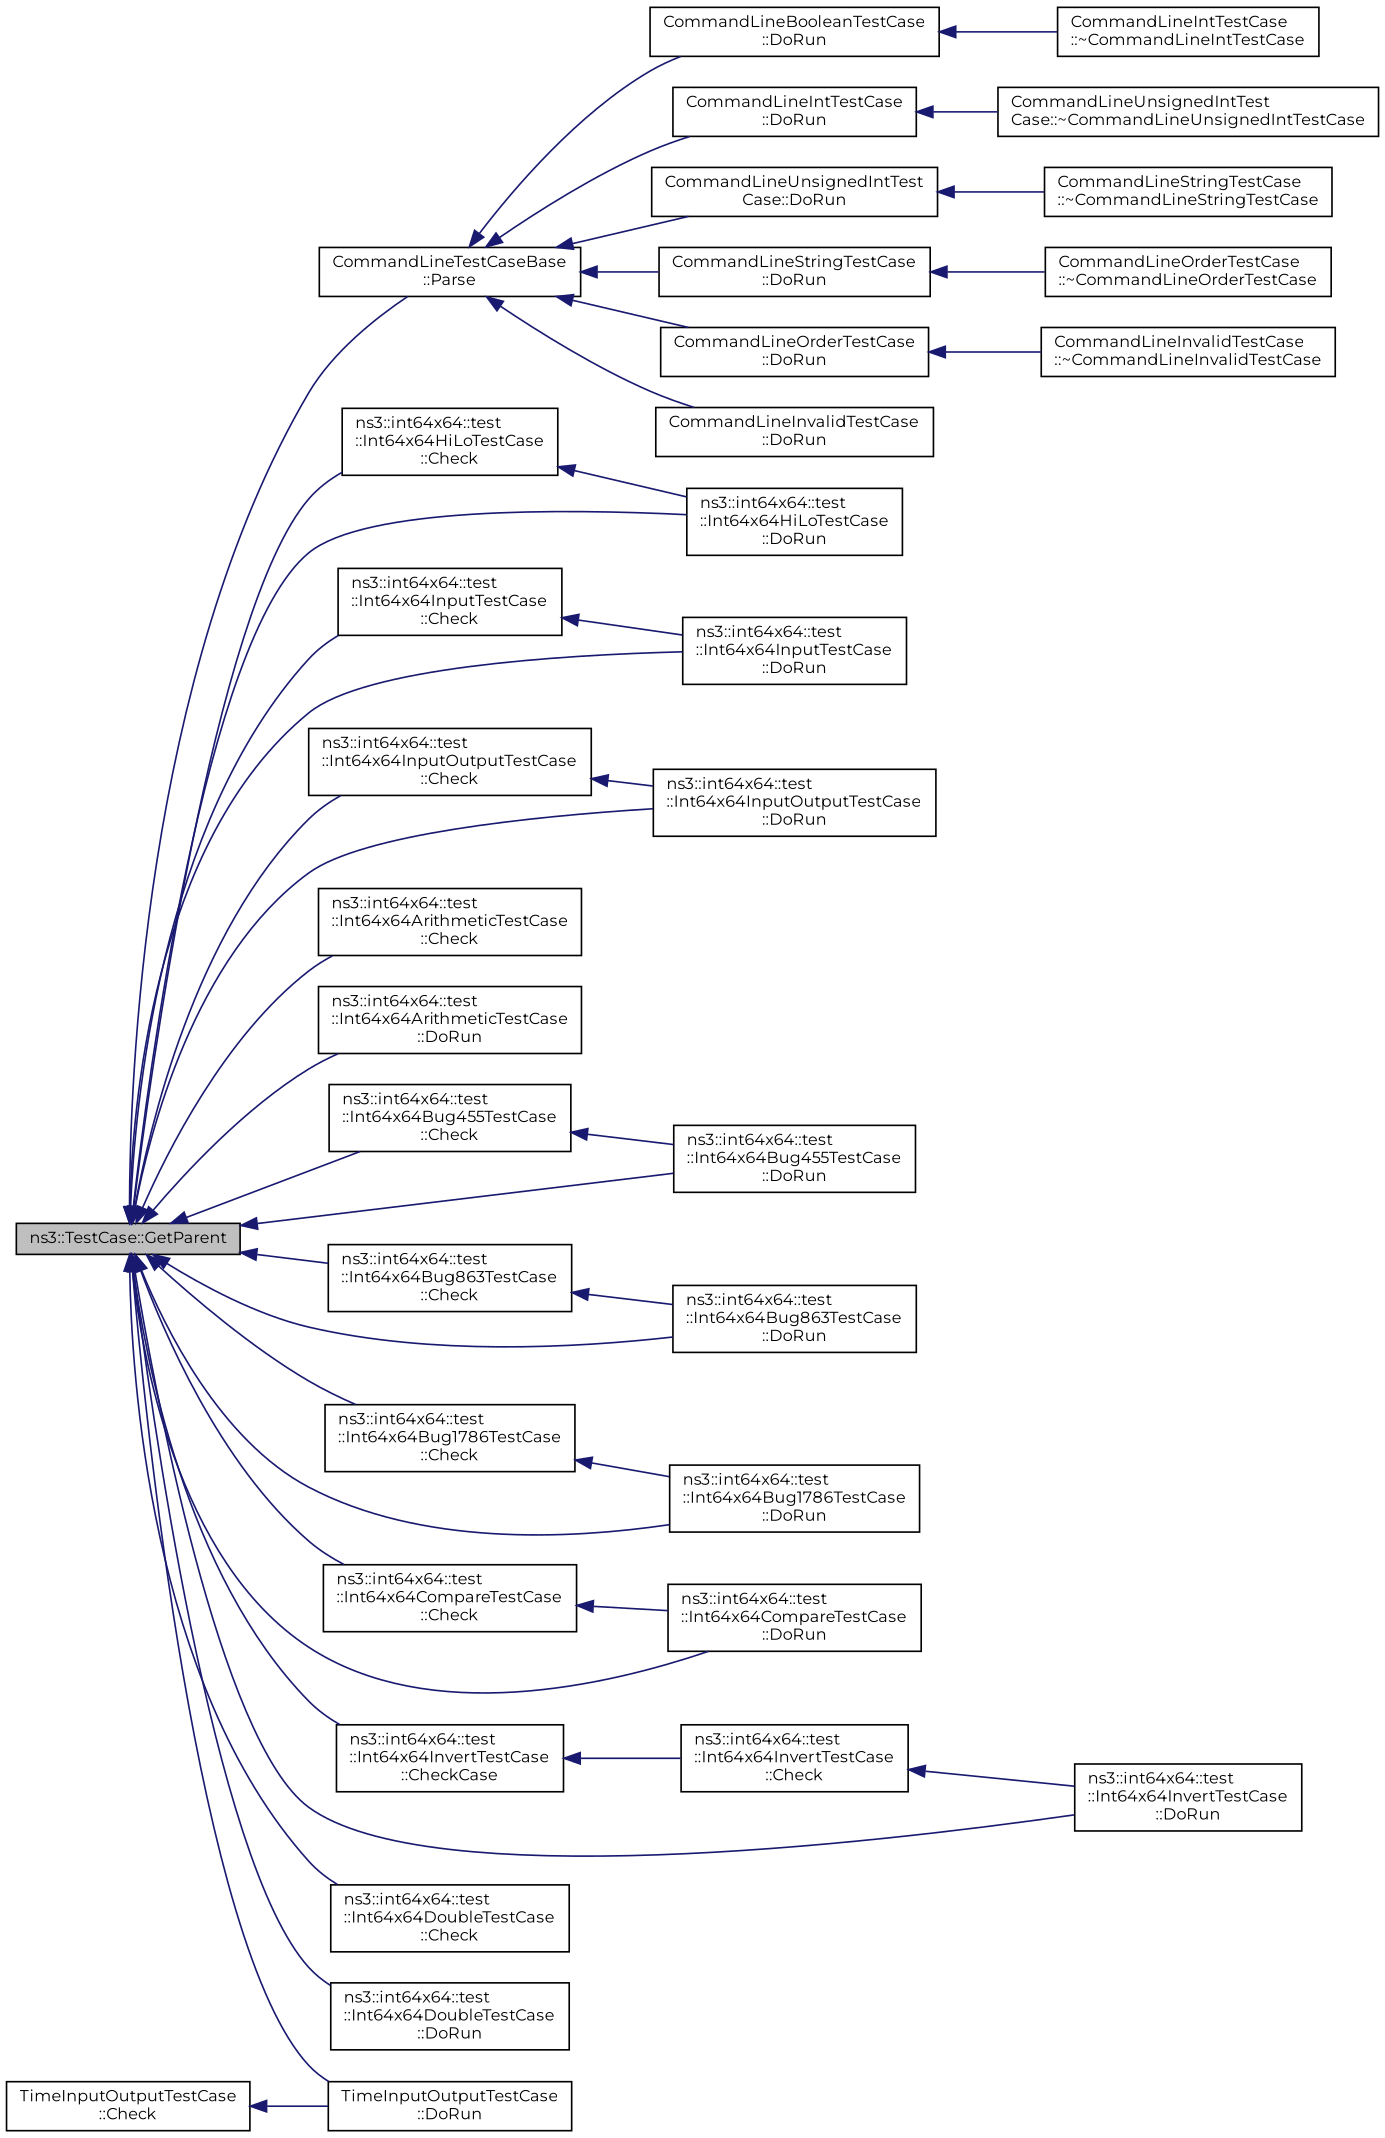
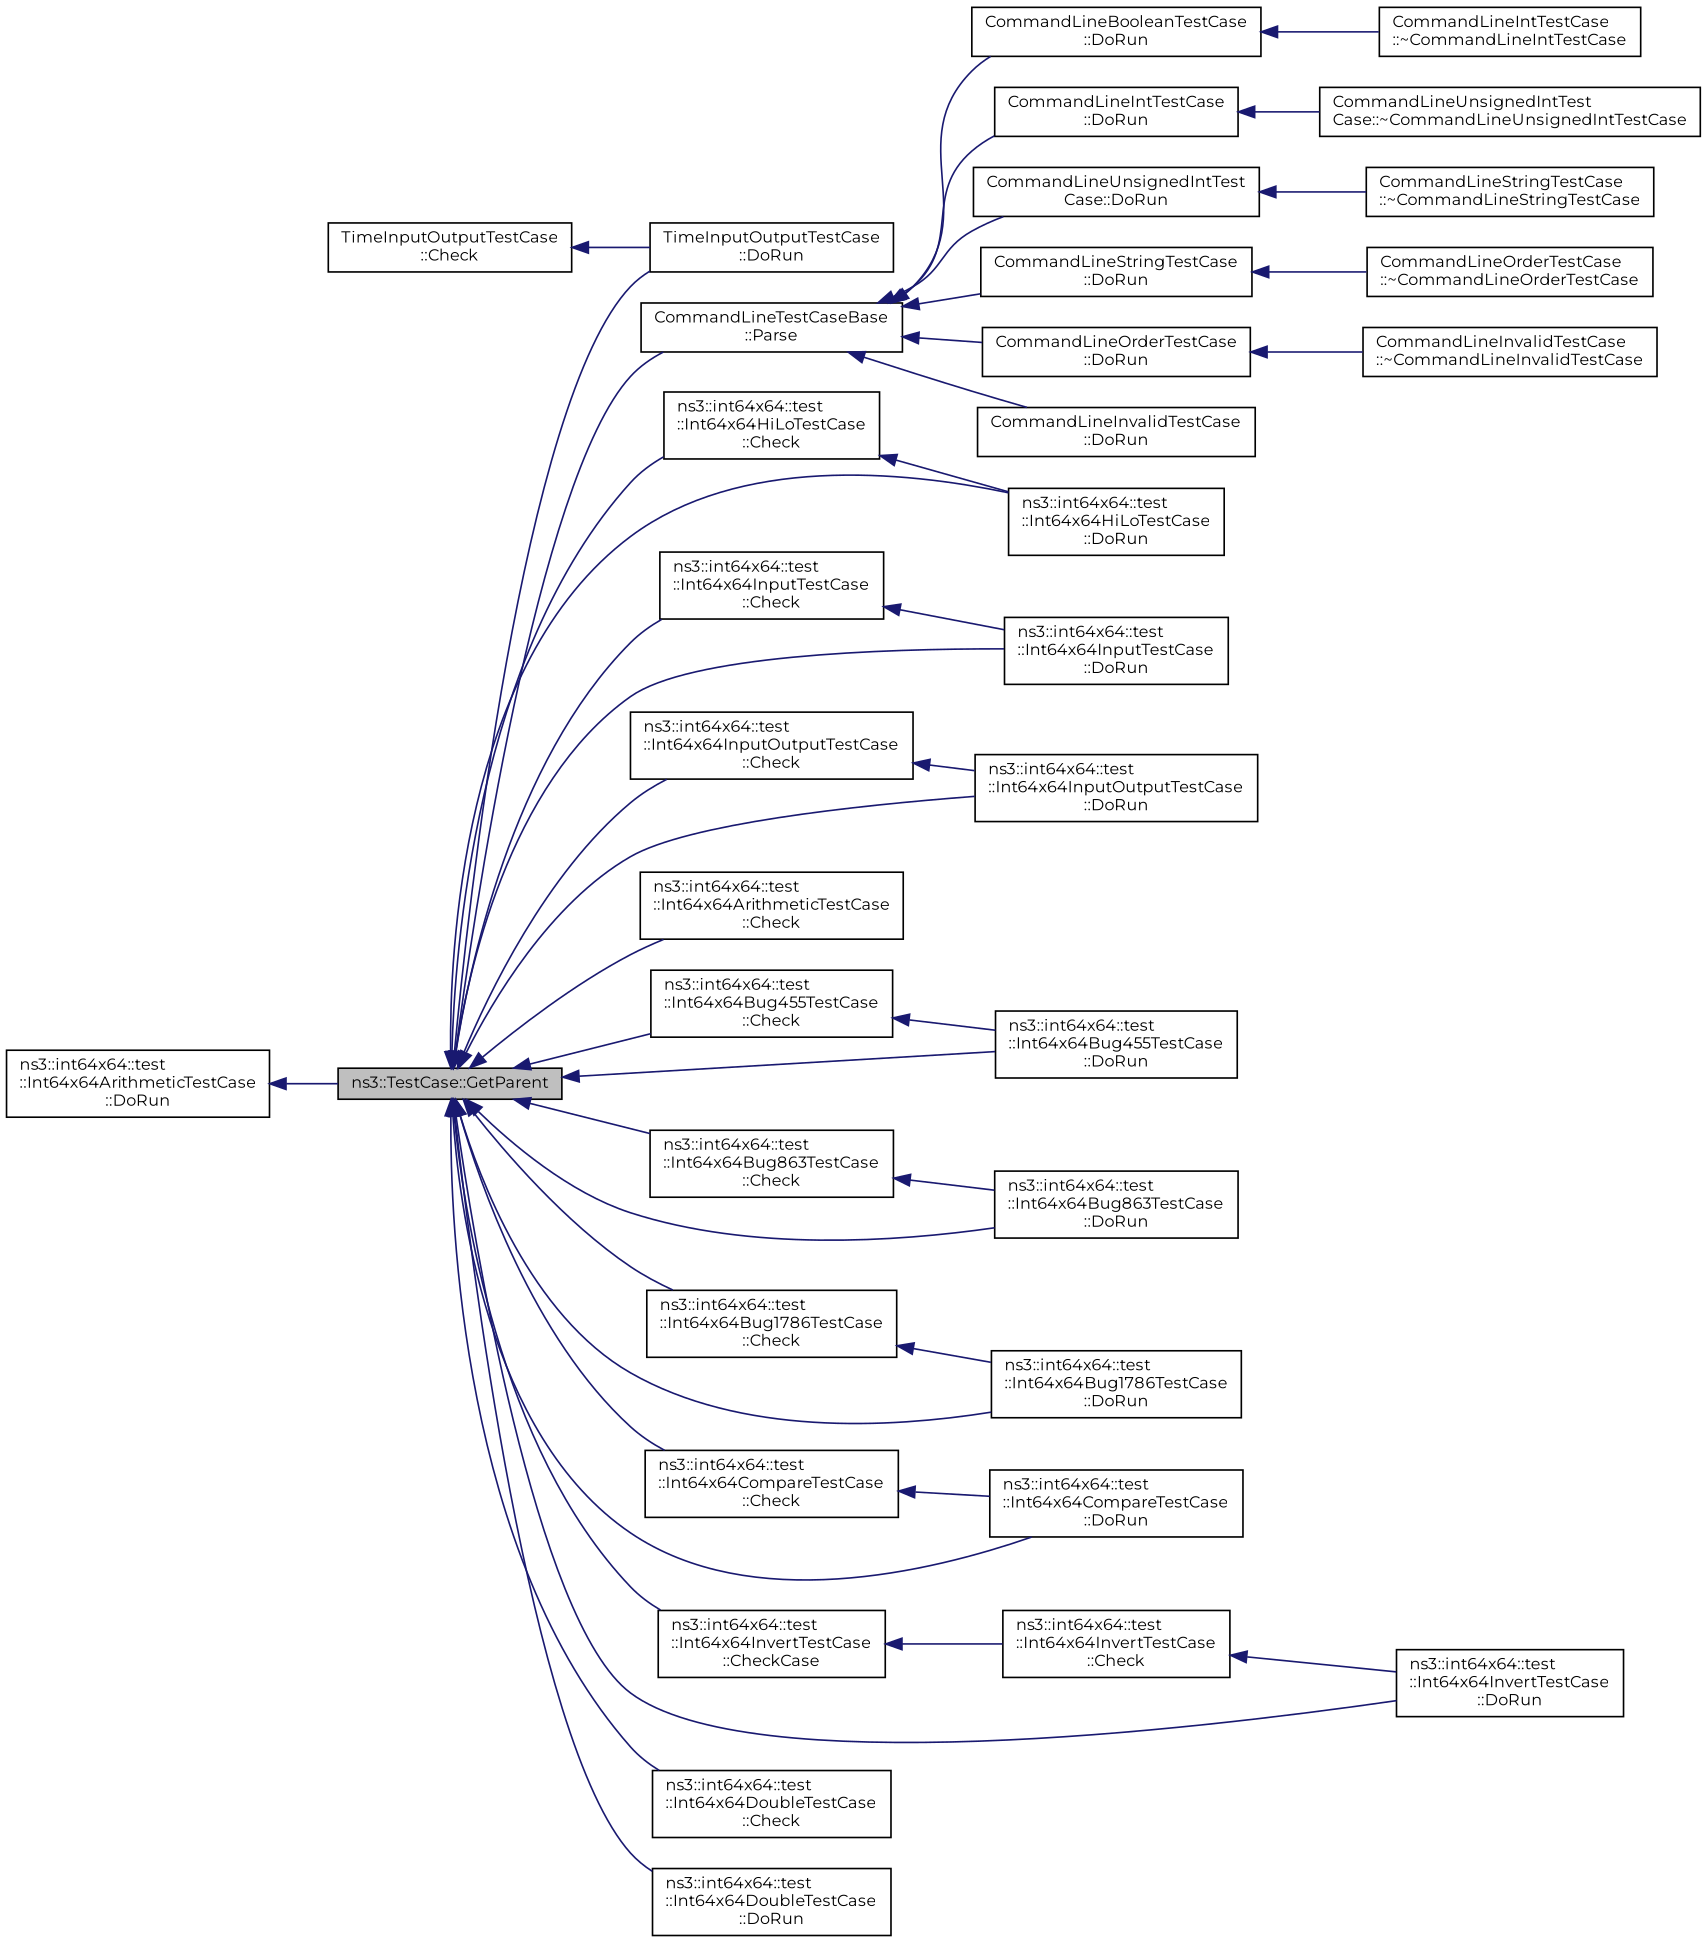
edge "ns3::int64x64::test ::Int64x64ArithmeticTestCase ::DoRun" -> "ns3::TestCase::GetParent": reversed
